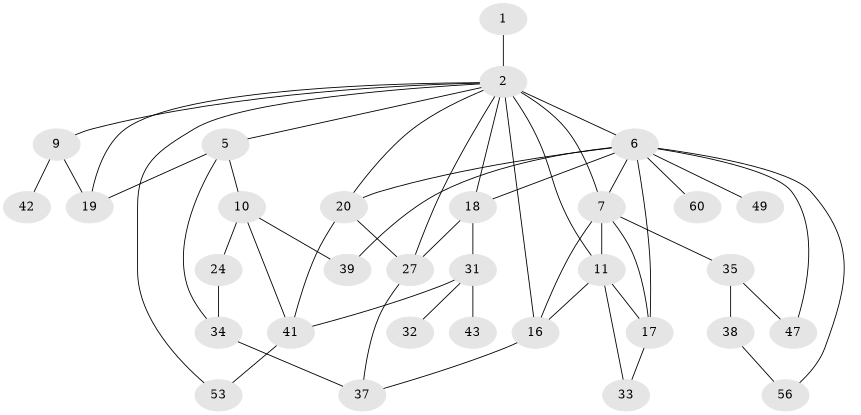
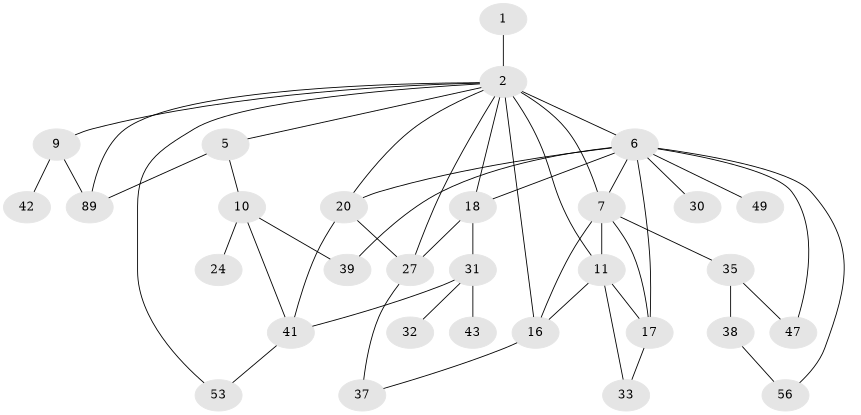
node "19": label "19" -> "89"
node "60": label "60" -> "30"
node "34": removed
